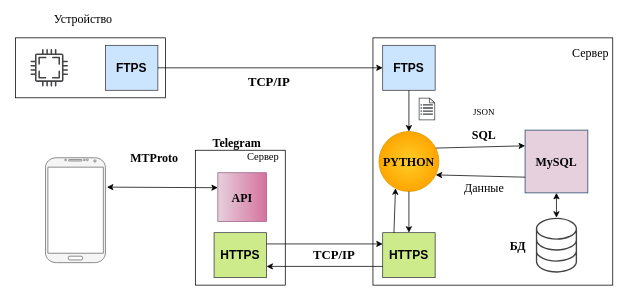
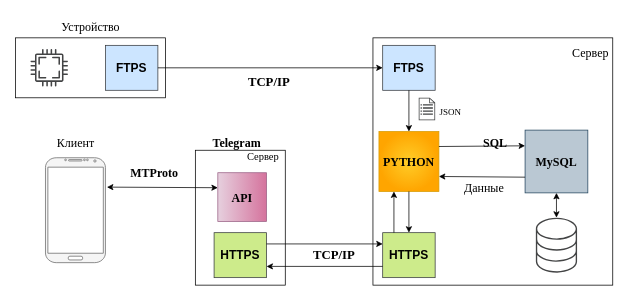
node "Устройство": moved (83, 19) -> (90, 27)
node "JSON": moved (484, 109) -> (450, 109)
node "SQL": moved (484, 135) -> (495, 143)
node "Клиент": added
node "MTProto": moved (154, 158) -> (154, 173)
node "PYTHON": shape ellipse -> rectangle
node "MySQL": fillcolor #e6d0de -> #bac8d3
node "БД": removed
